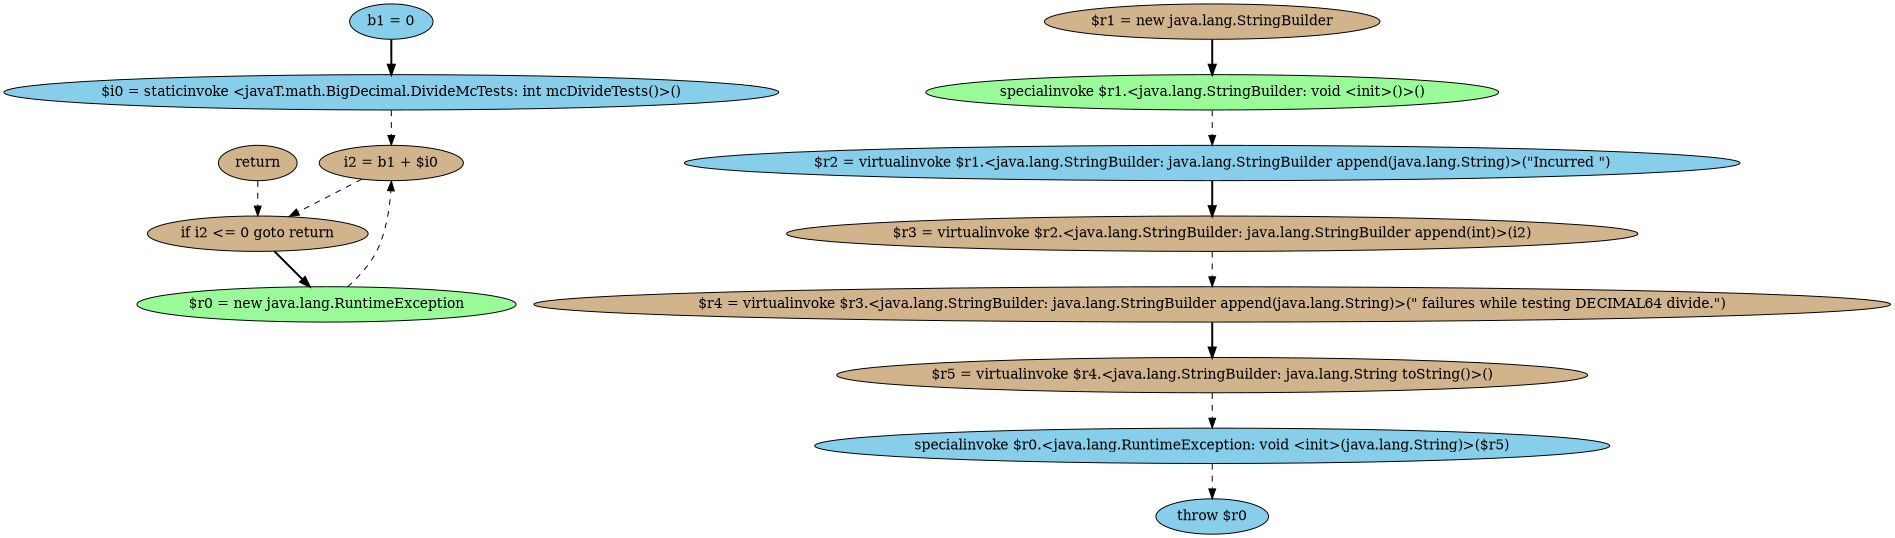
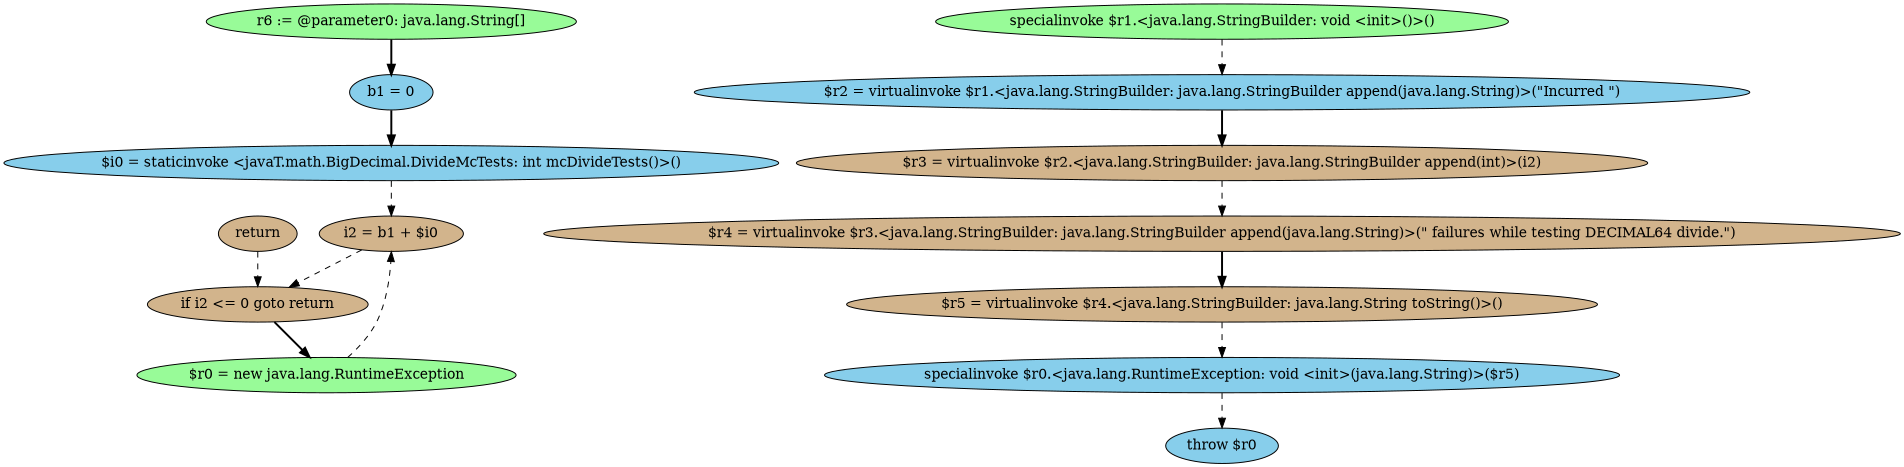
node "r6 := @parameter0: java.lang.String[]": added
node "$r1 = new java.lang.StringBuilder": removed
